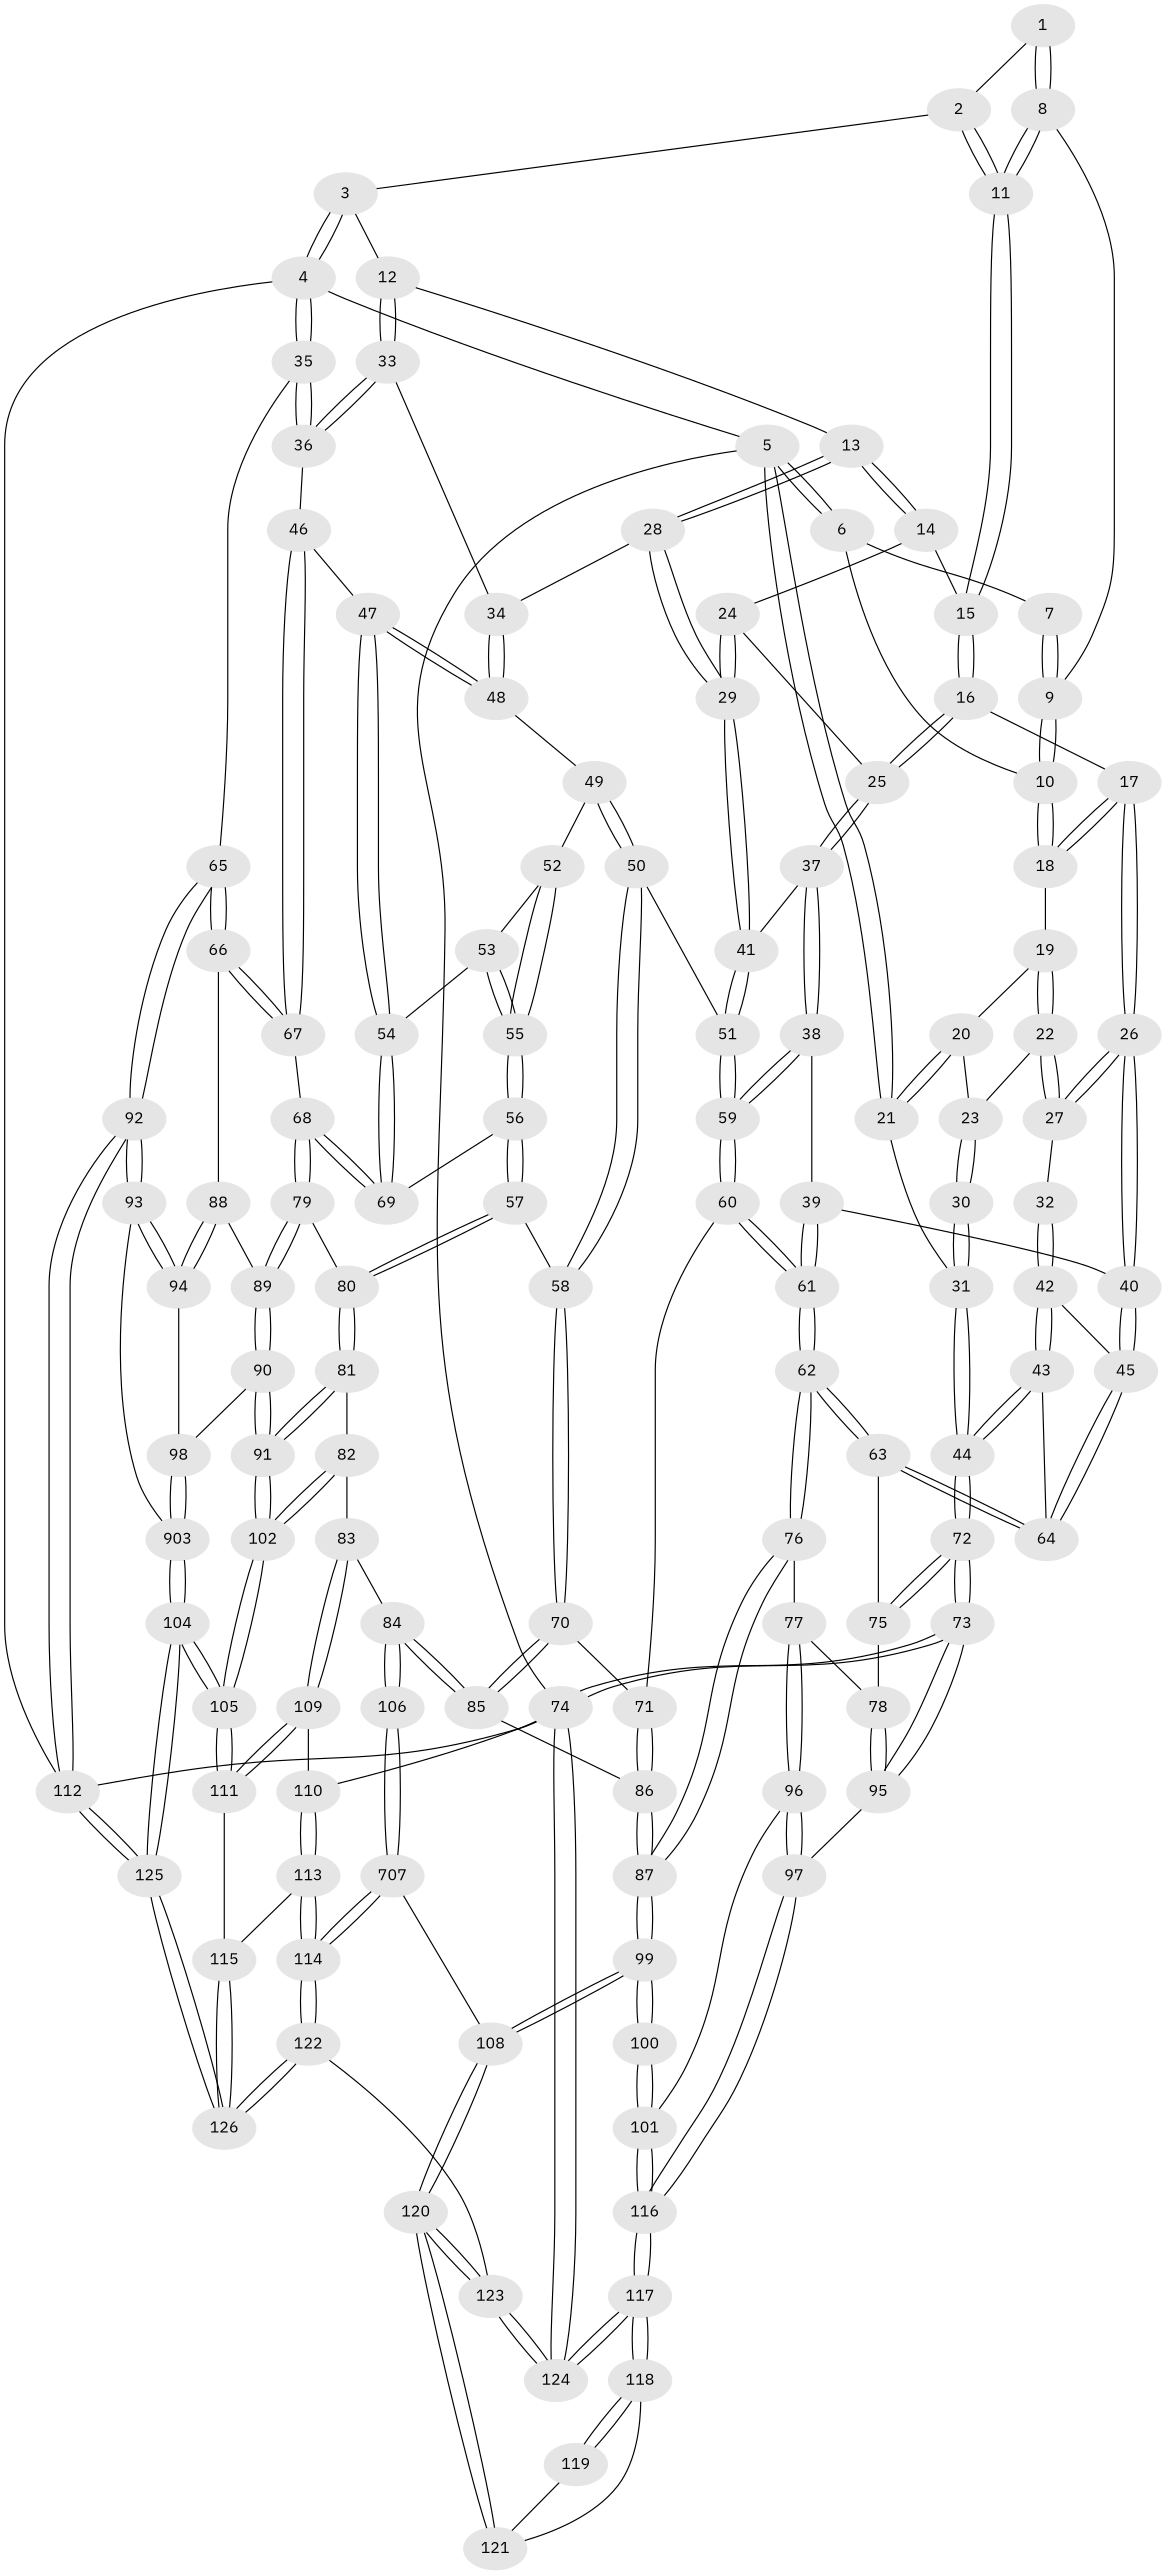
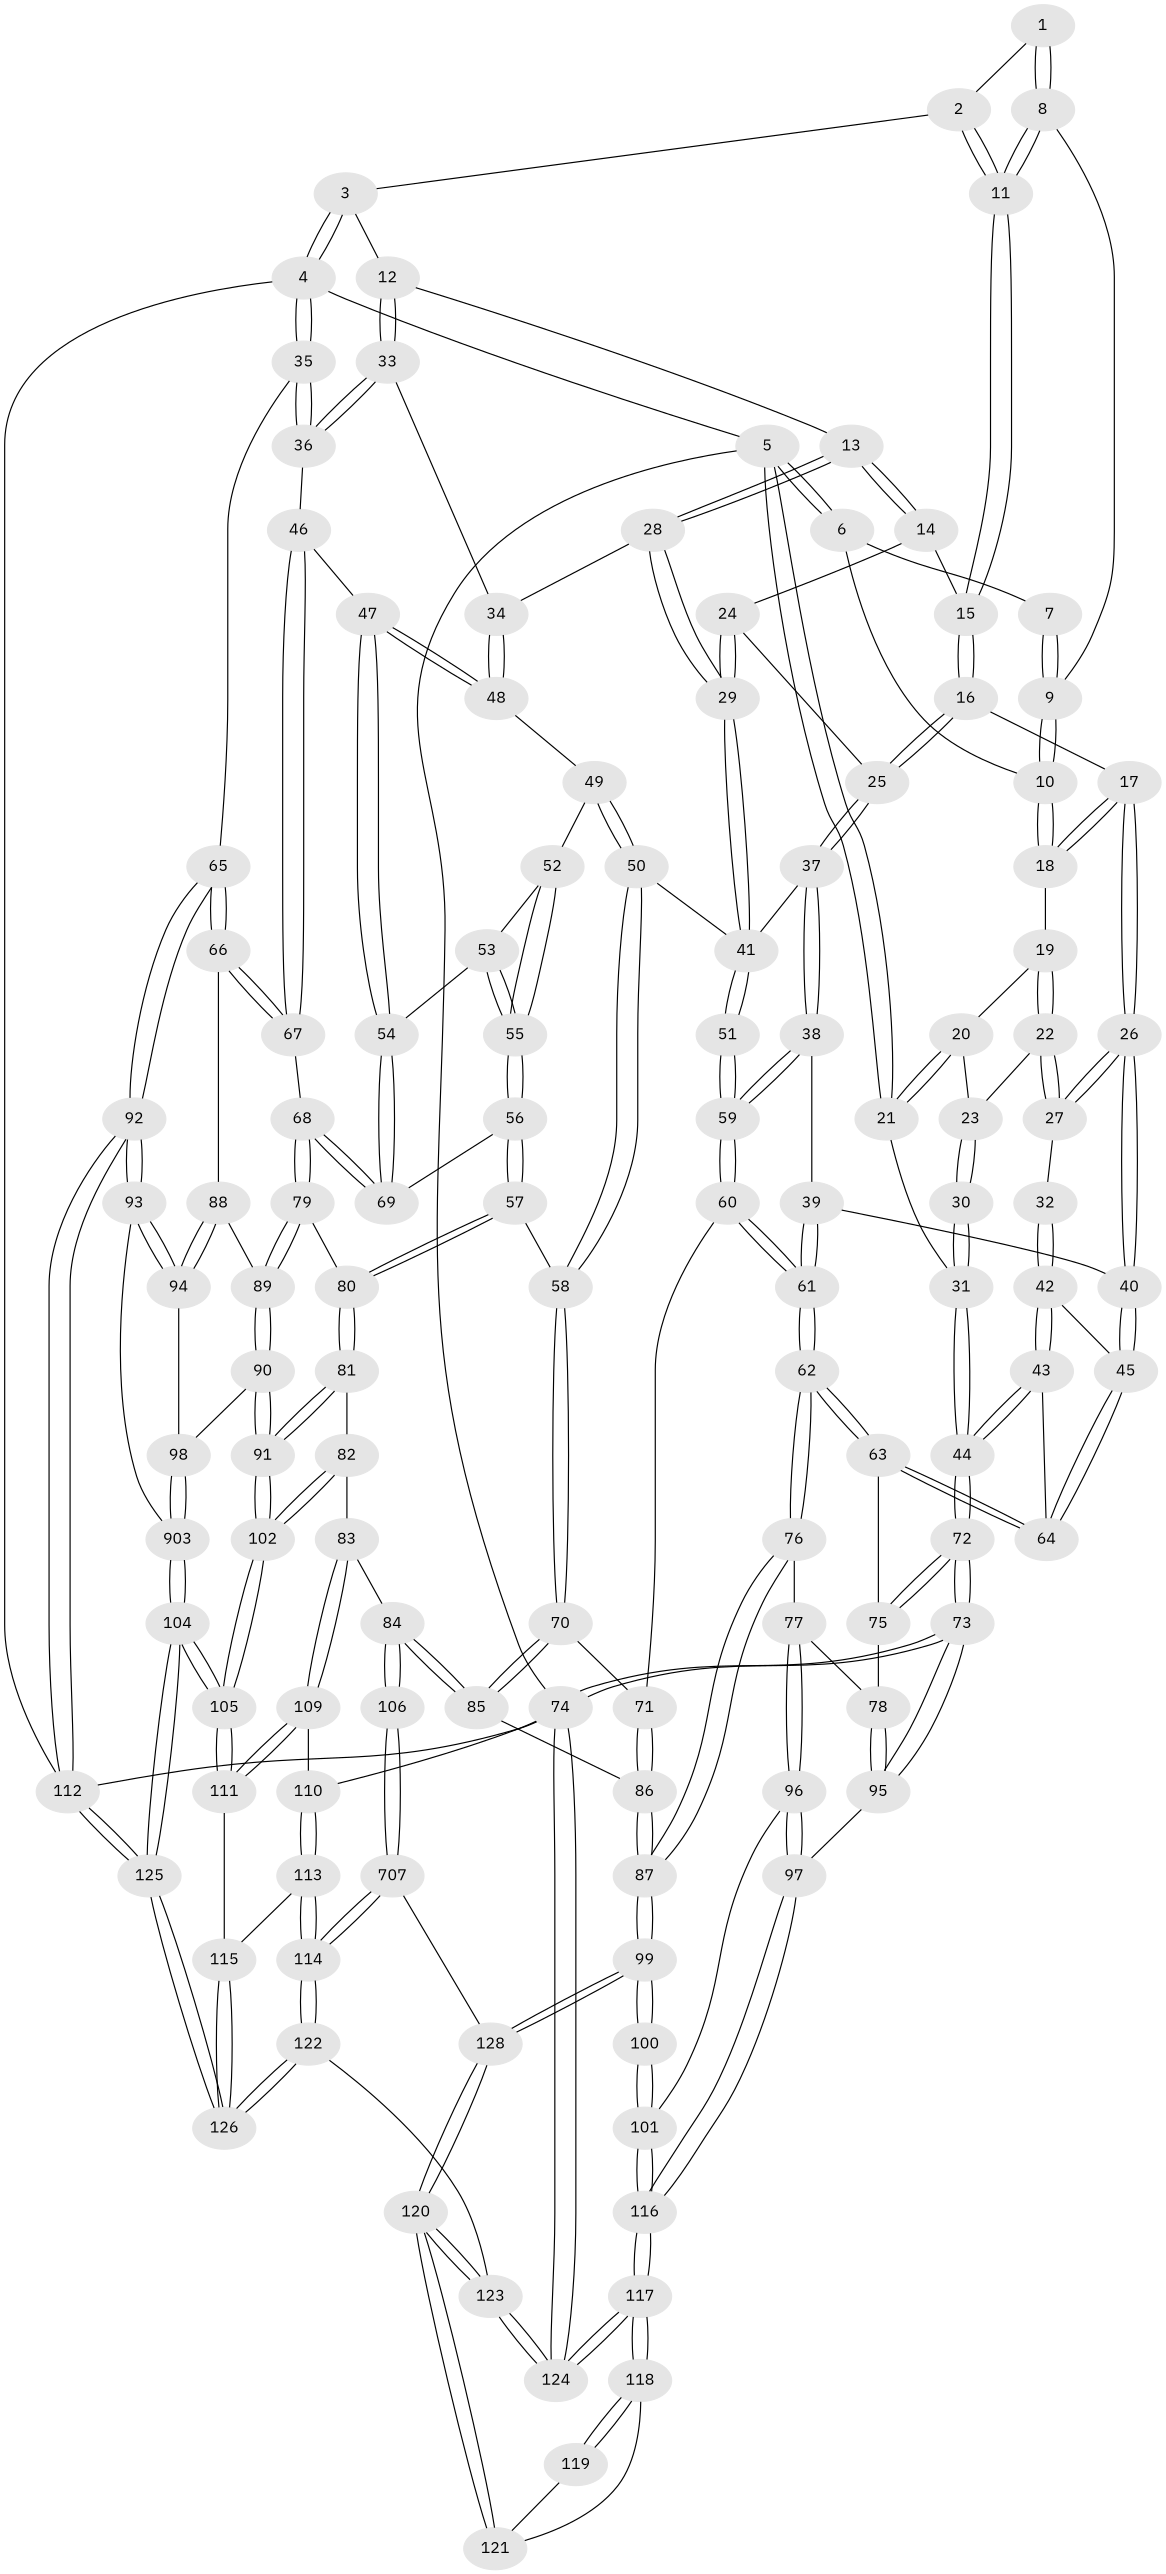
edge "50" -- "51": now "50" -- "41"
node "108": label "108" -> "128"
